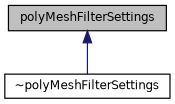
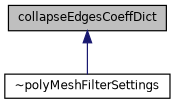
node "polyMeshFilterSettings": label "polyMeshFilterSettings" -> "collapseEdgesCoeffDict"
